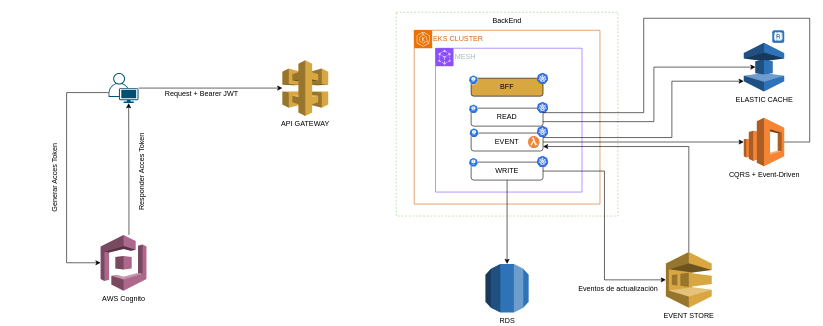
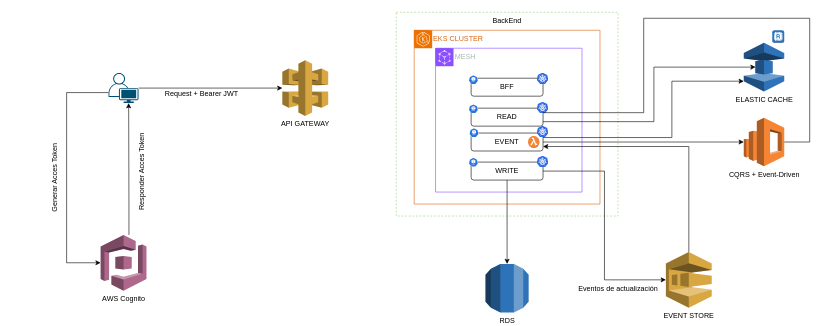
node "BFF": fillcolor #d9a741 -> #ffffff
